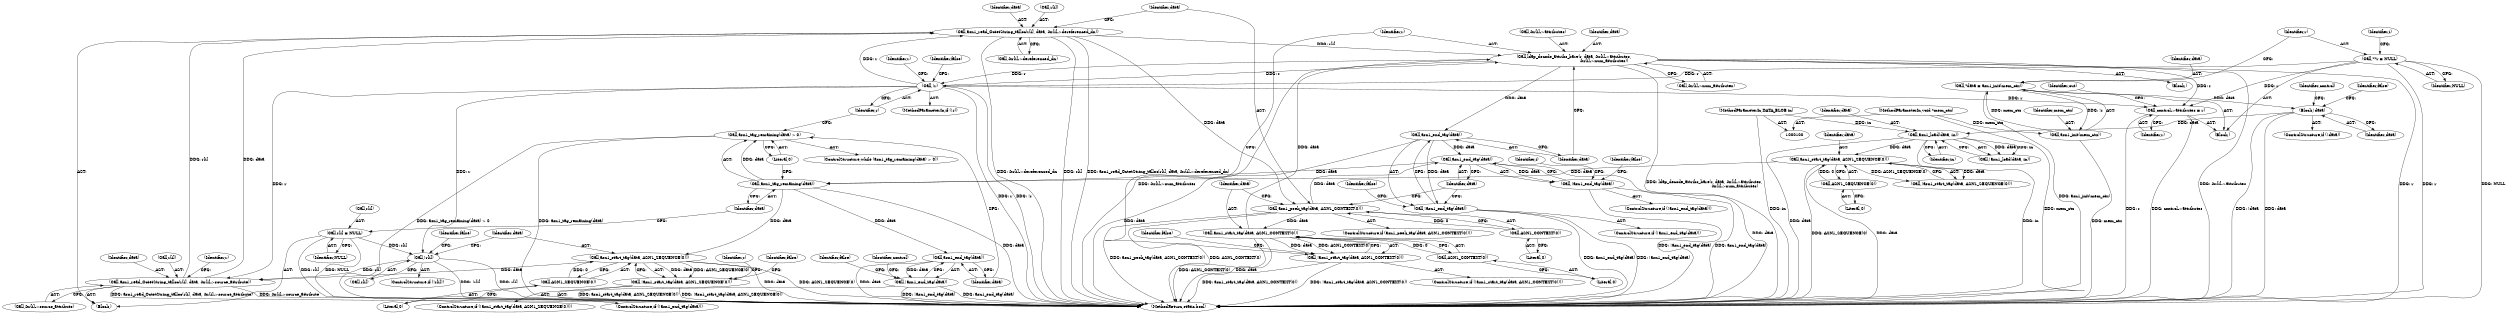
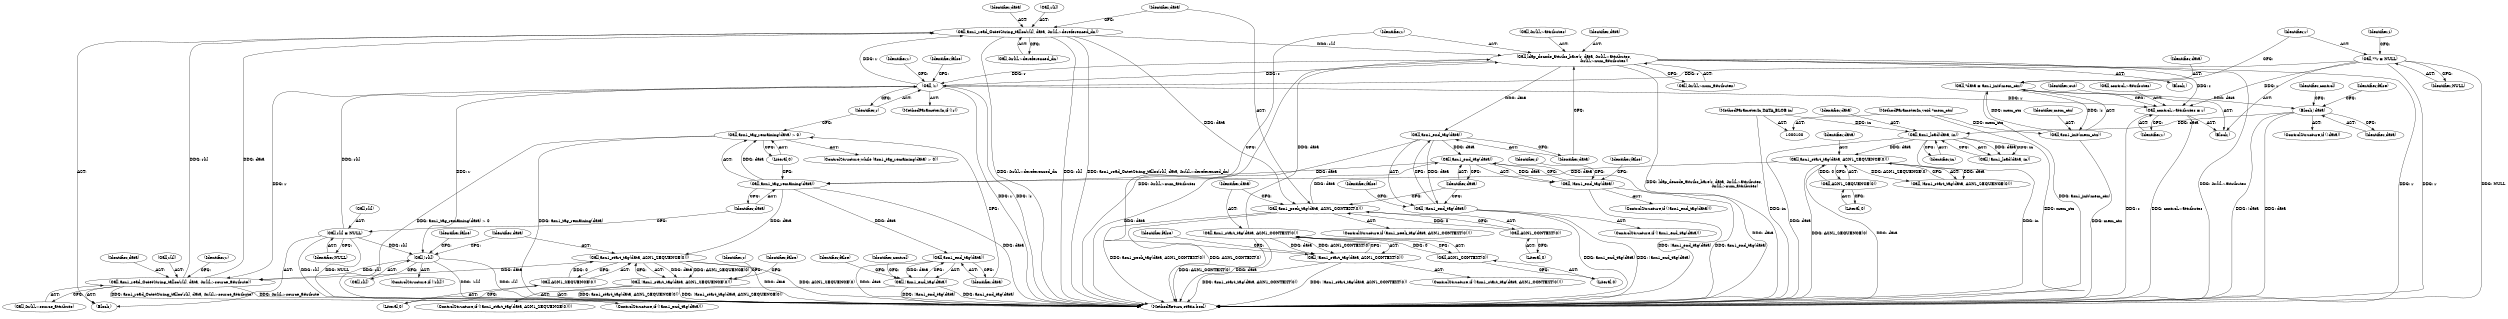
node "(Call,control->attributes)": added
edge "(Call,r[i] = NULL)" -> "(Call,!r)": added, label "DDG: r[i]"
edge "(Call,asn1_peek_tag(data, ASN1_CONTEXT(0)))" -> "(Call,asn1_start_tag(data, ASN1_CONTEXT(0)))": removed, label "DDG: data"
